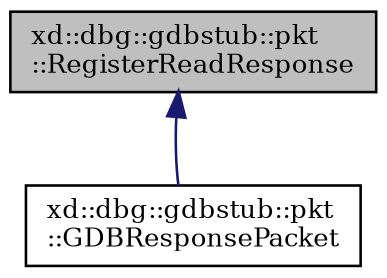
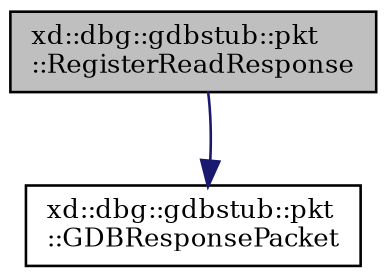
edge "xd::dbg::gdbstub::pkt ::GDBResponsePacket" -> "xd::dbg::gdbstub::pkt ::RegisterReadResponse": reversed
